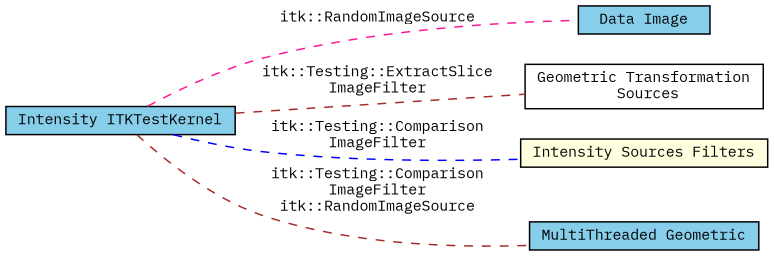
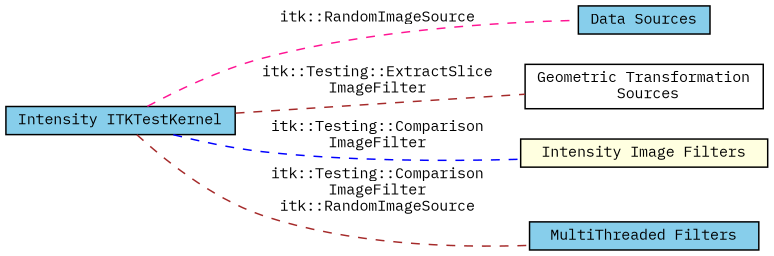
node "Data Image": label "Data Image" -> "Data Sources"
node "Intensity Sources Filters": label "Intensity Sources Filters" -> "Intensity Image Filters"
node "MultiThreaded Geometric": label "MultiThreaded Geometric" -> "MultiThreaded Filters"
